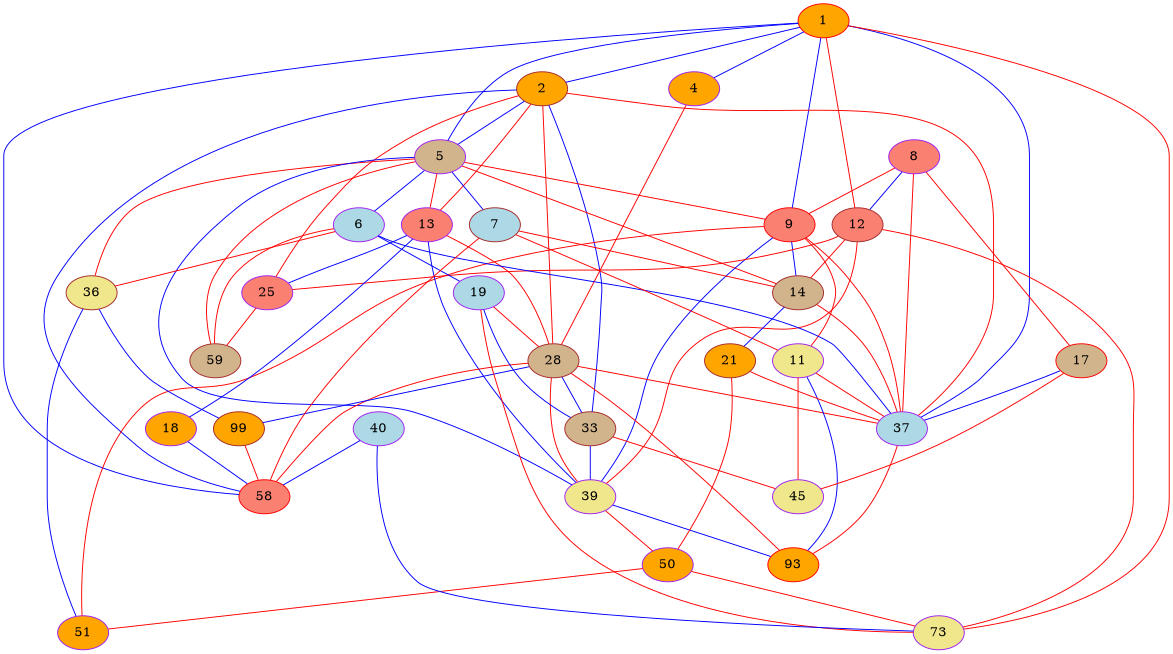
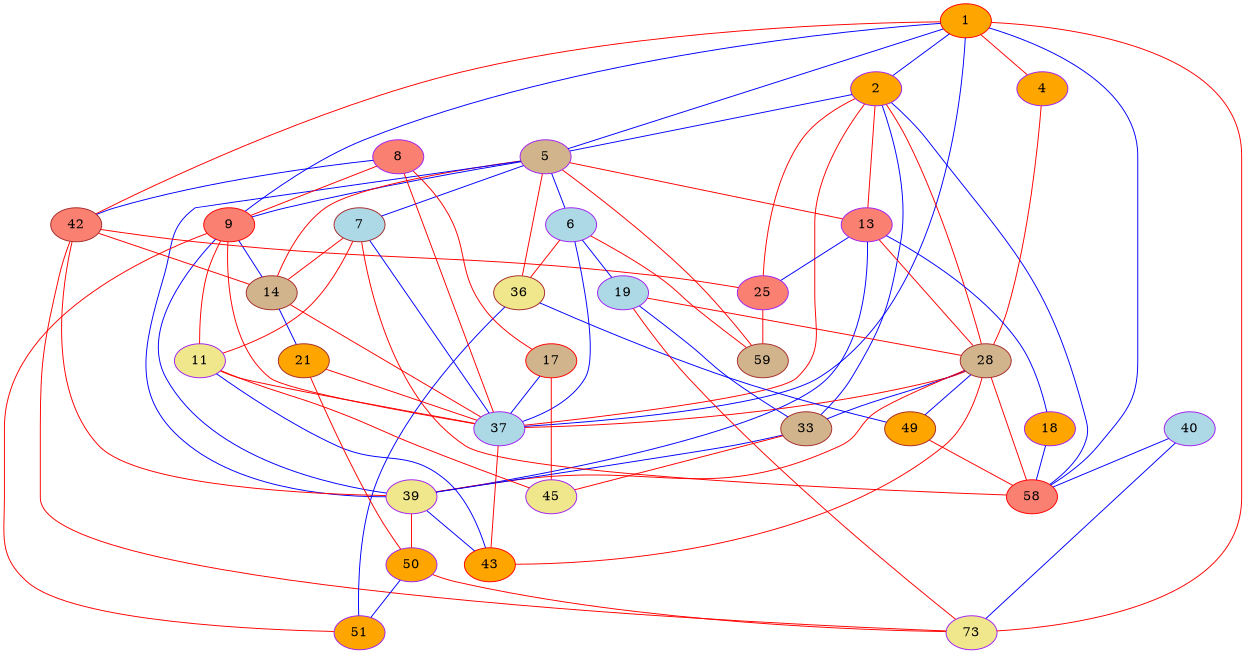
edge "1" -- "4": color blue -> red
node "2": color brown -> purple
edge "5" -- "9": color red -> blue
node "12": label "12" -> "42"
edge "7" -- "37": added
node "99": label "99" -> "49"
node "93": label "93" -> "43"
edge "50" -- "51": color red -> blue
